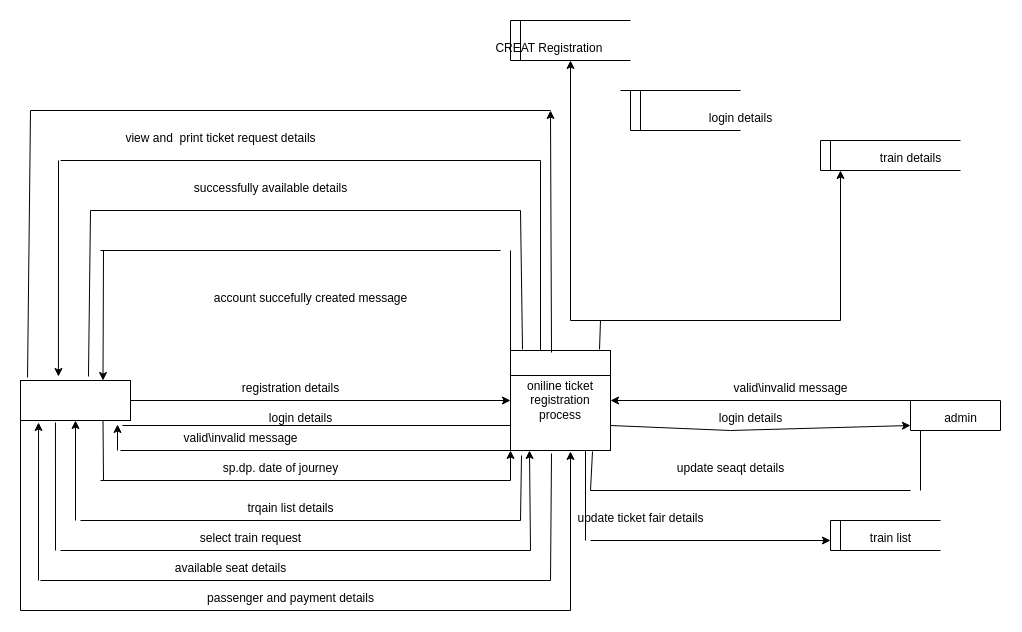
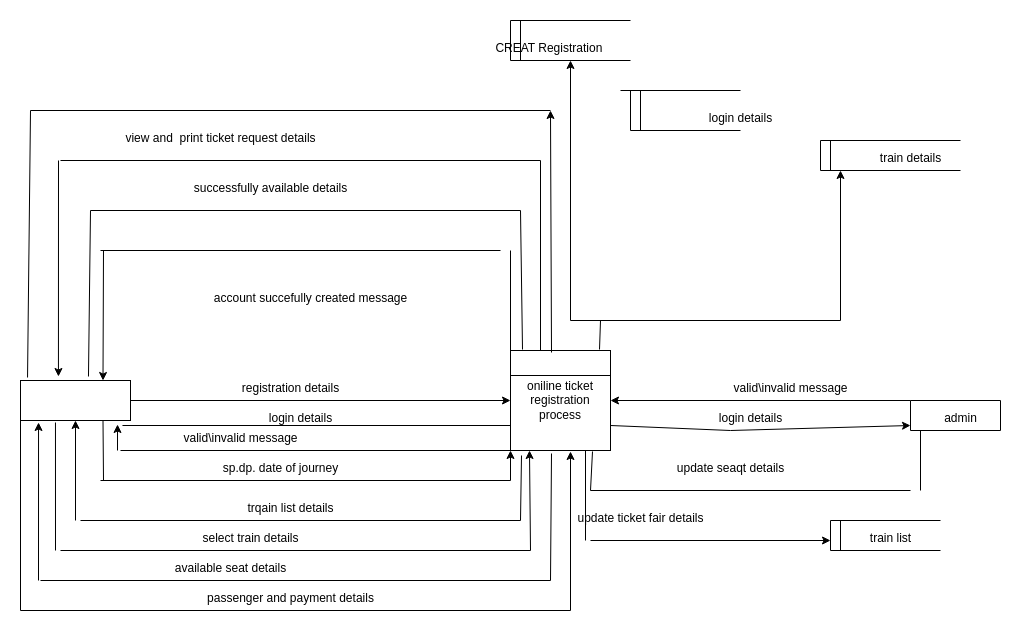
node "select train request": label "select train request" -> "select train details"
